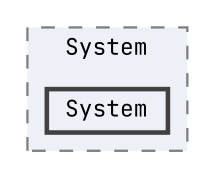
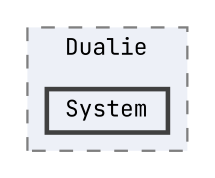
cluster "System": label "System" -> "Dualie"
